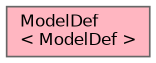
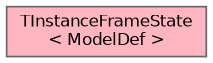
node "ModelDef < ModelDef >": label "ModelDef < ModelDef >" -> "TInstanceFrameState < ModelDef >"
